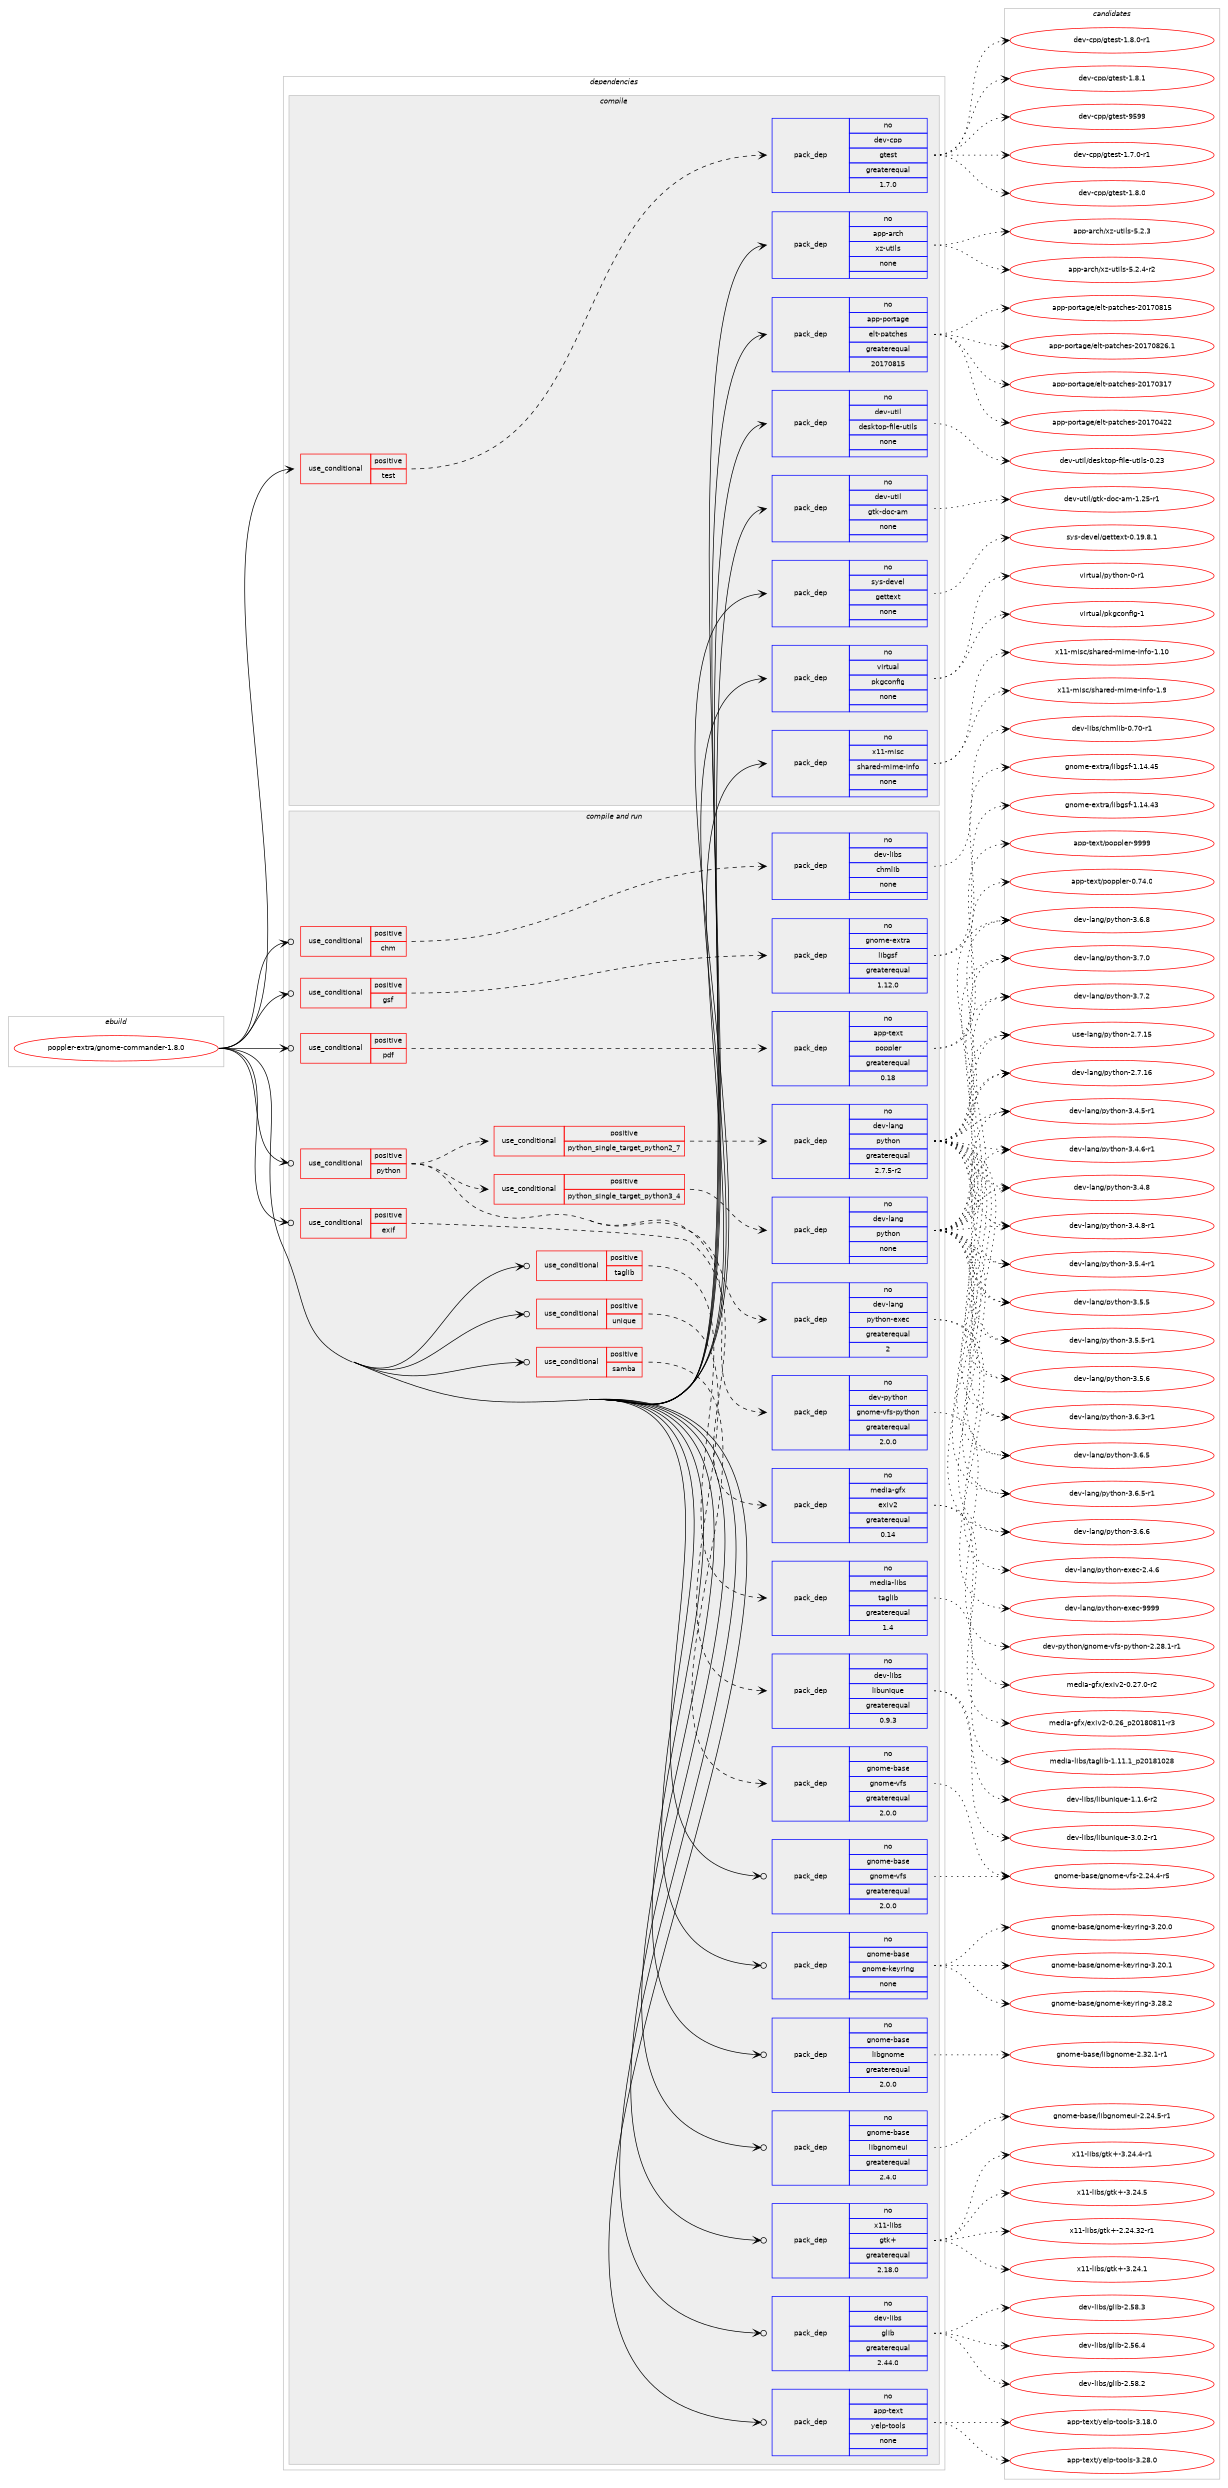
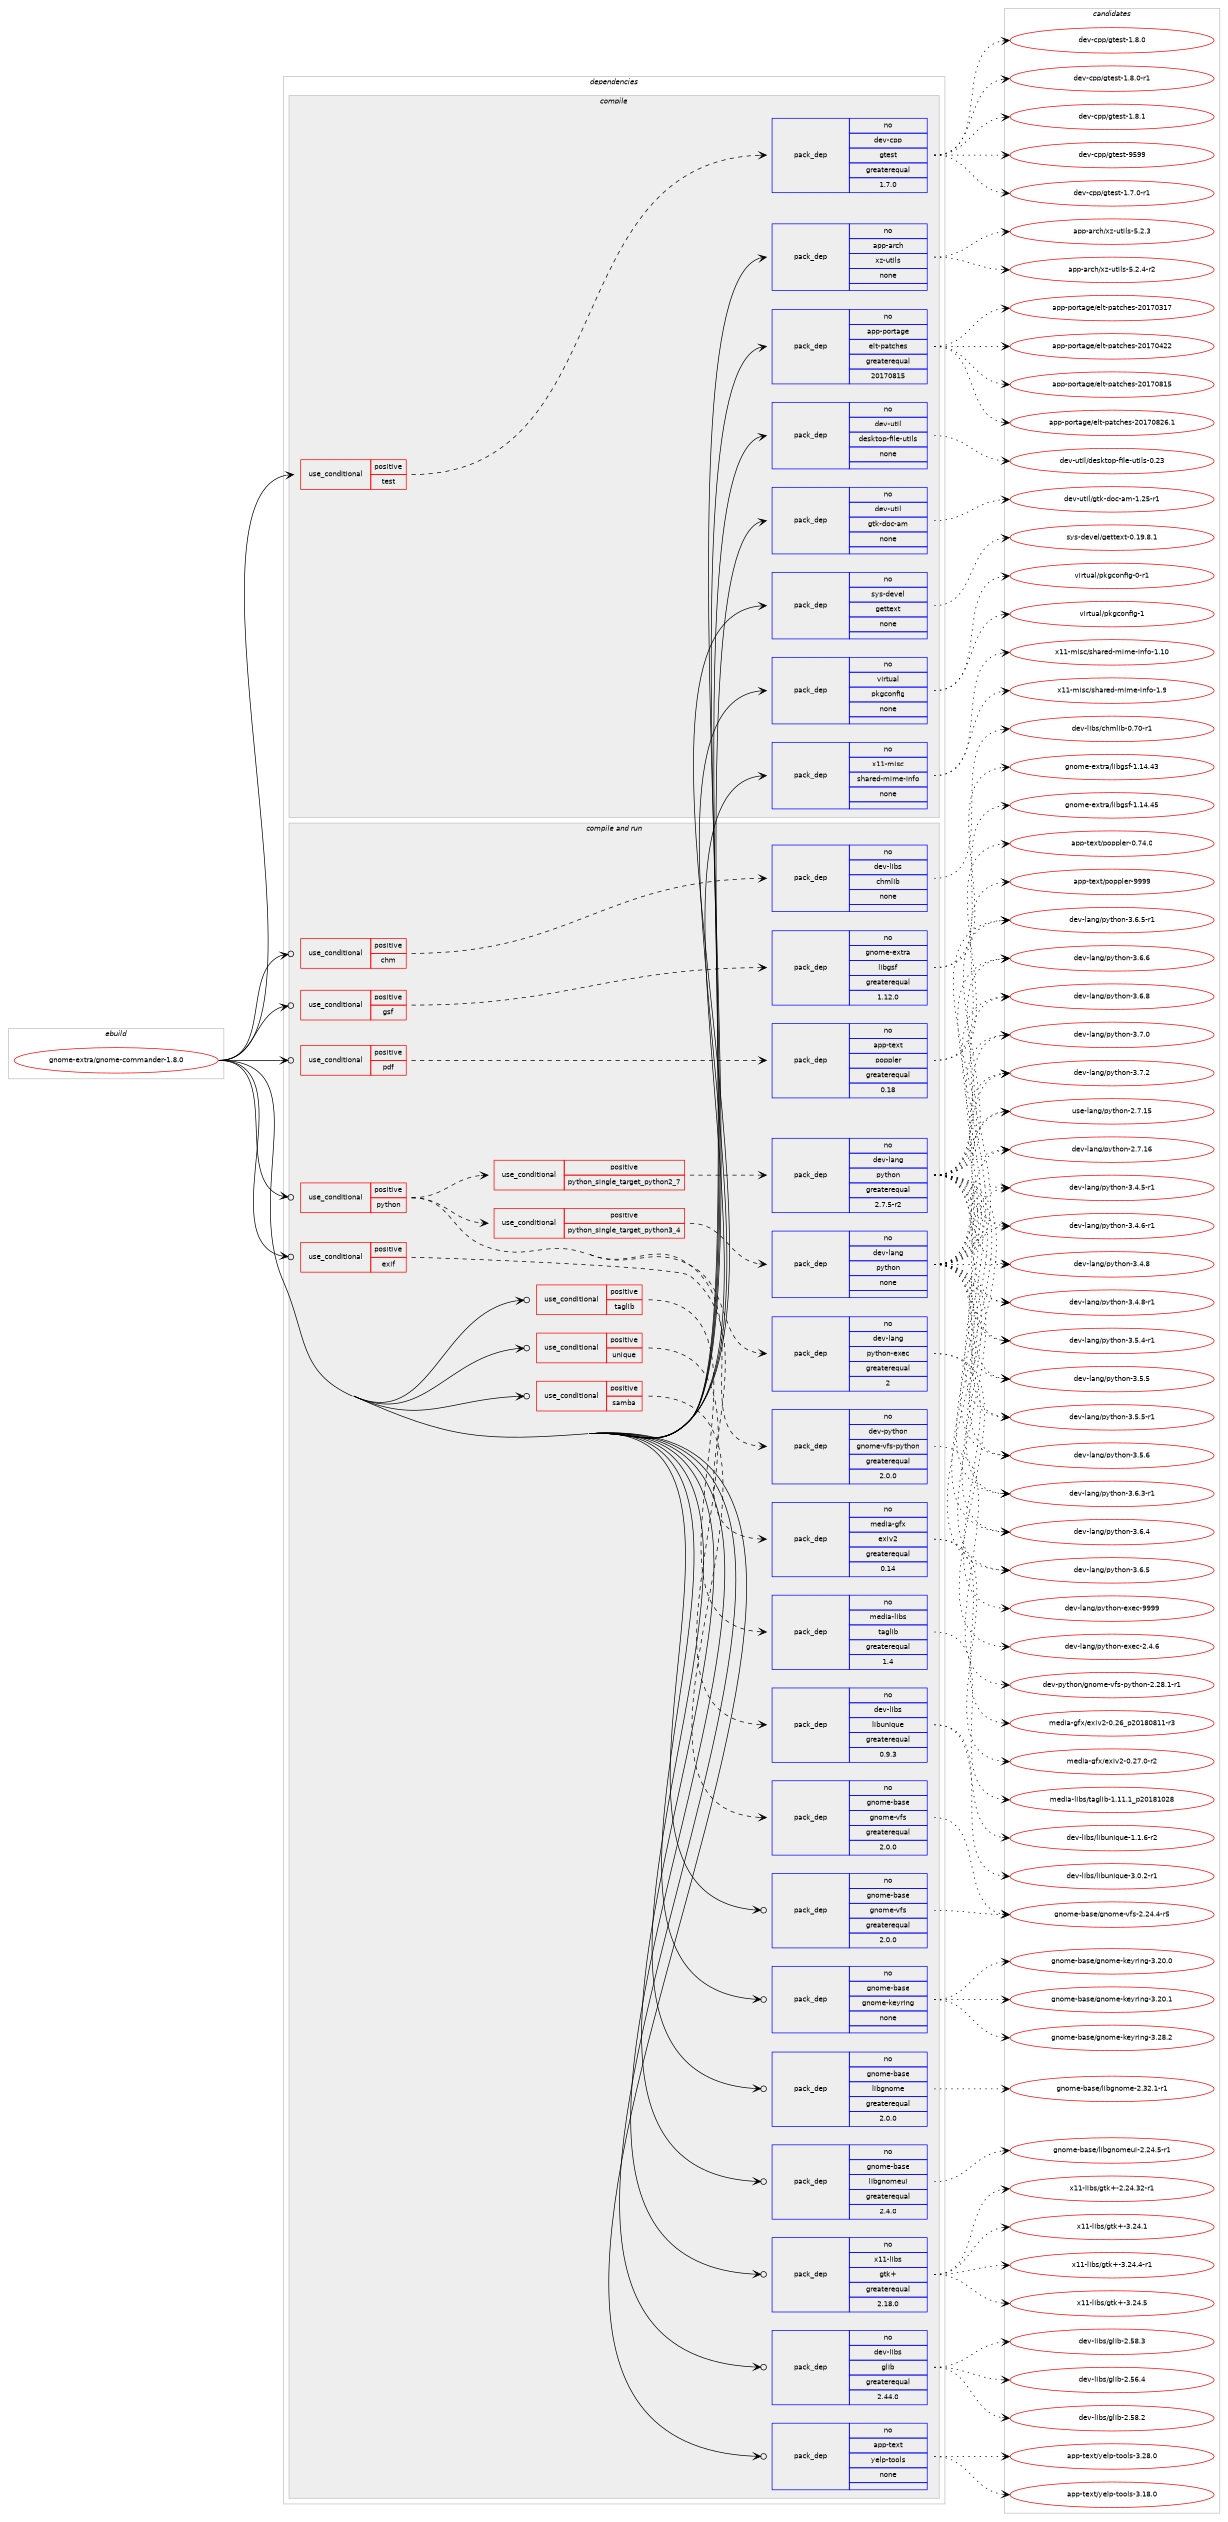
node "virtual/python-0-r1": label "virtual/python-0-r1" -> "virtual/pkgconfig-0-r1"
node "poppler-extra/gnome-commander-1.8.0": label "poppler-extra/gnome-commander-1.8.0" -> "gnome-extra/gnome-commander-1.8.0"
node "dev-lang/python-3.6.4": added
